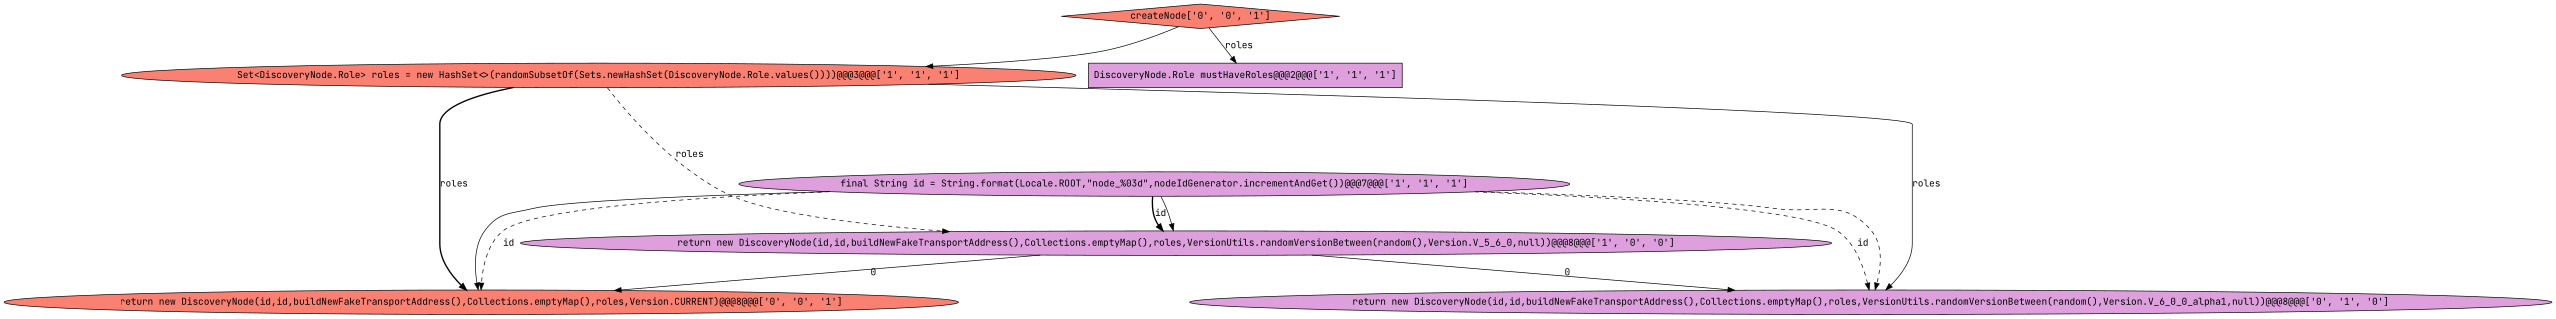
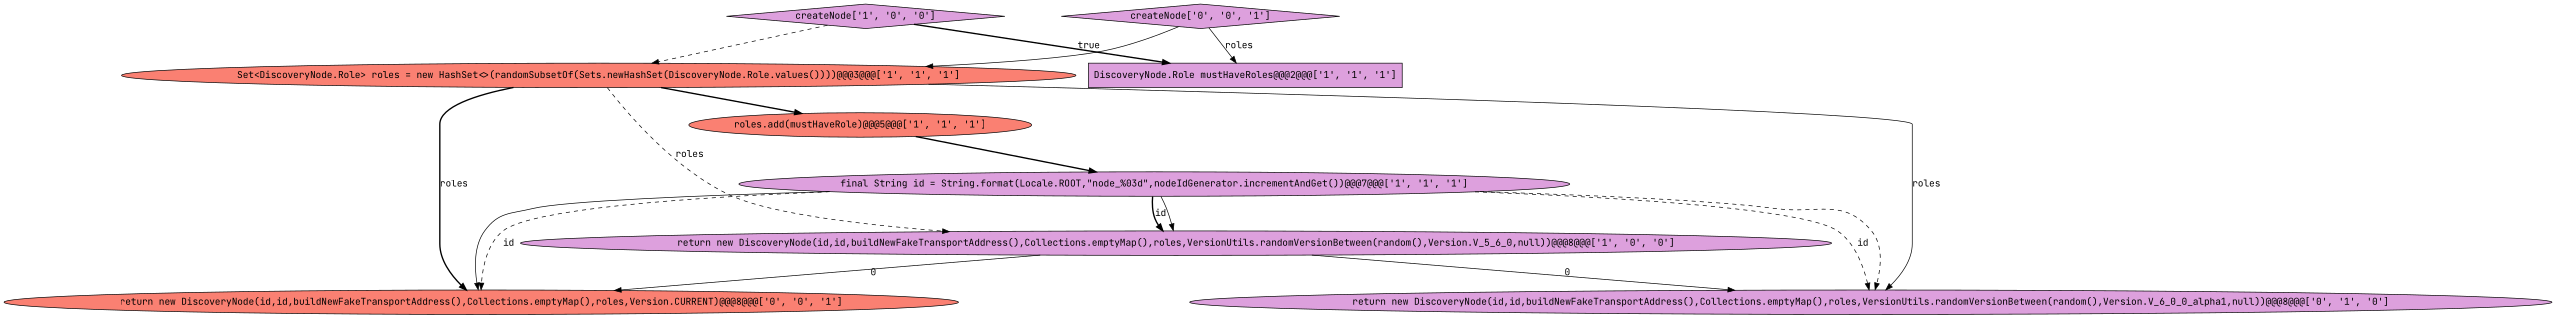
node "createNode['1', '0', '0']": added
node "createNode['0', '0', '1']": fillcolor salmon -> plum
node "roles.add(mustHaveRole)@@@5@@@['1', '1', '1']": added
